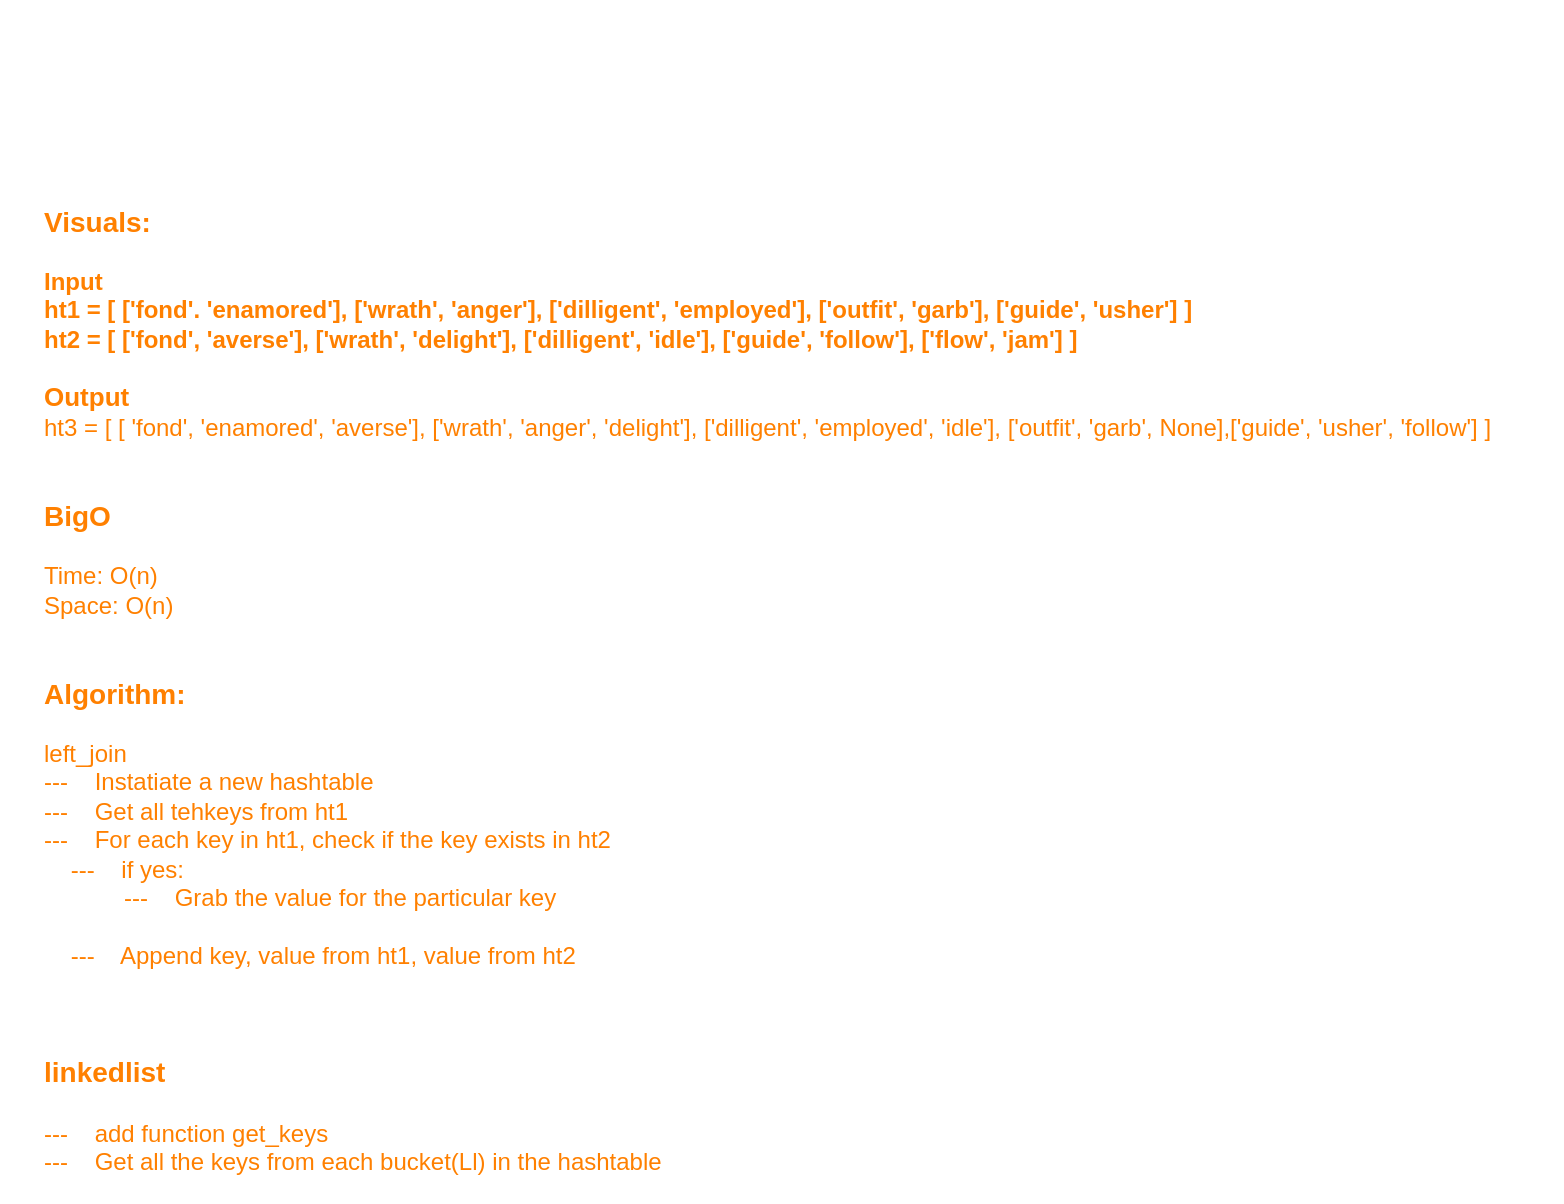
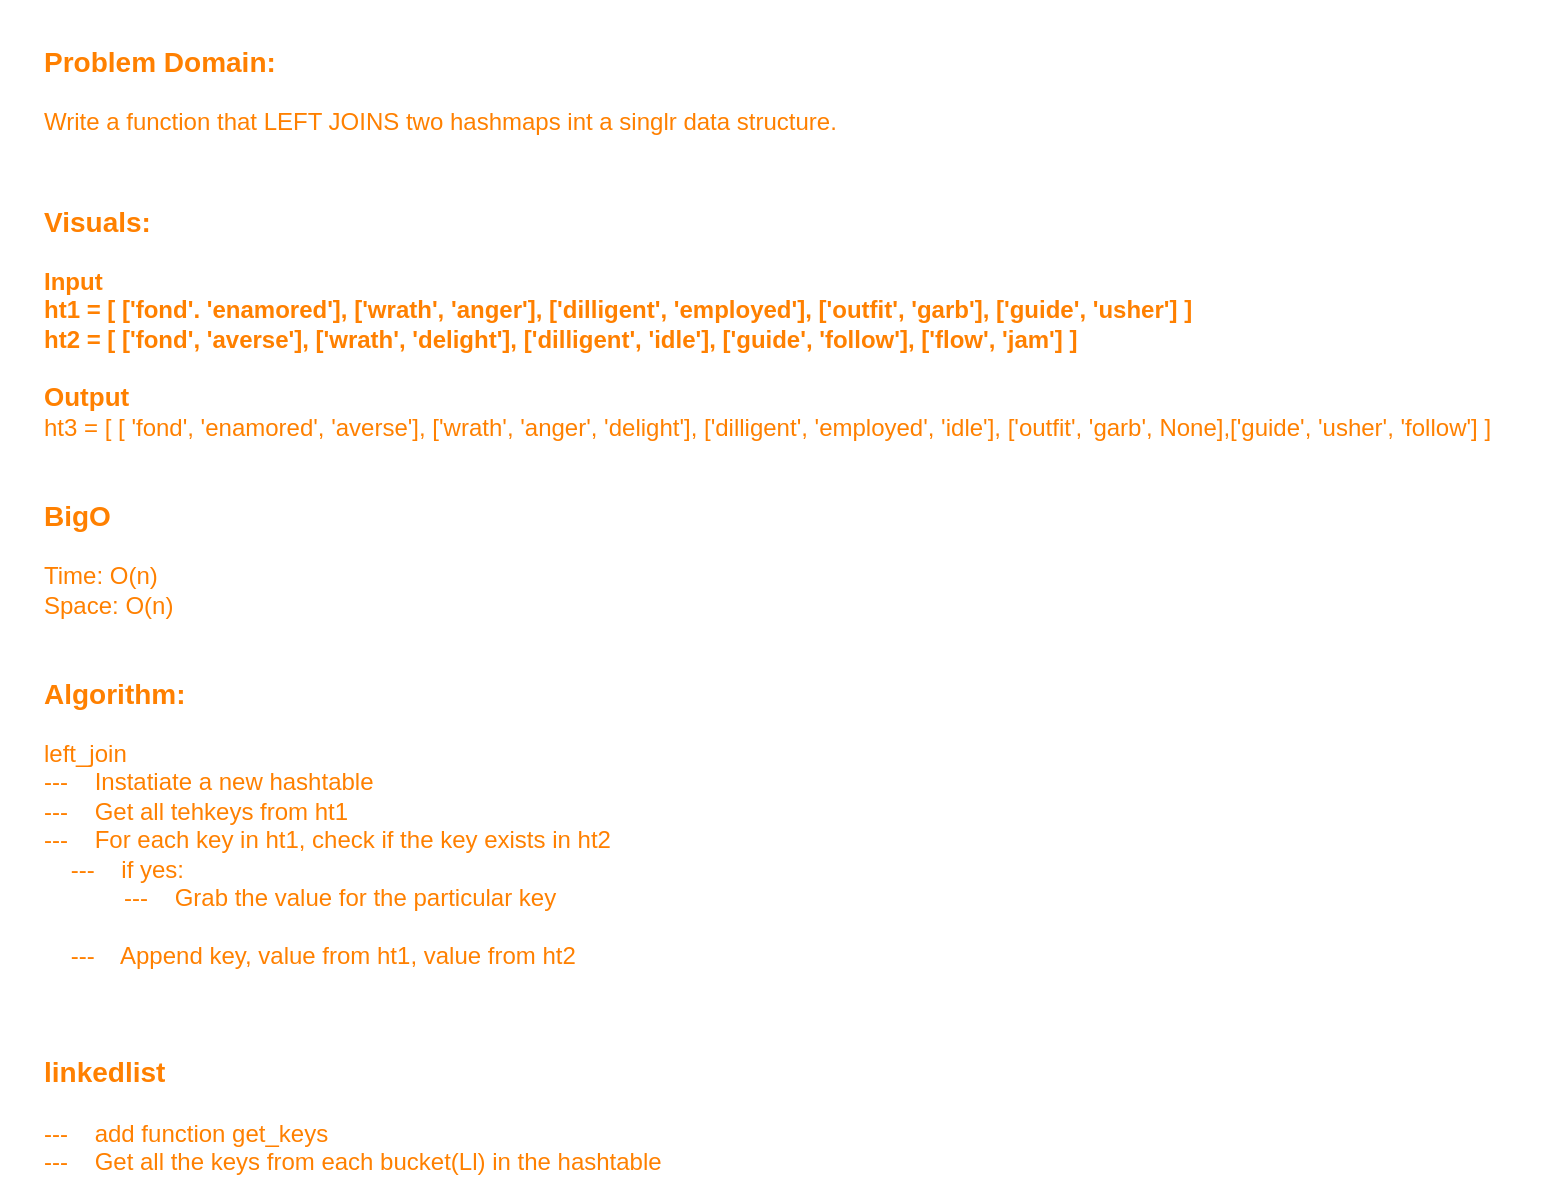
node "Problem Domain: Write a function that LEFT JOINS two hashmaps int a singlr data structure.": added
